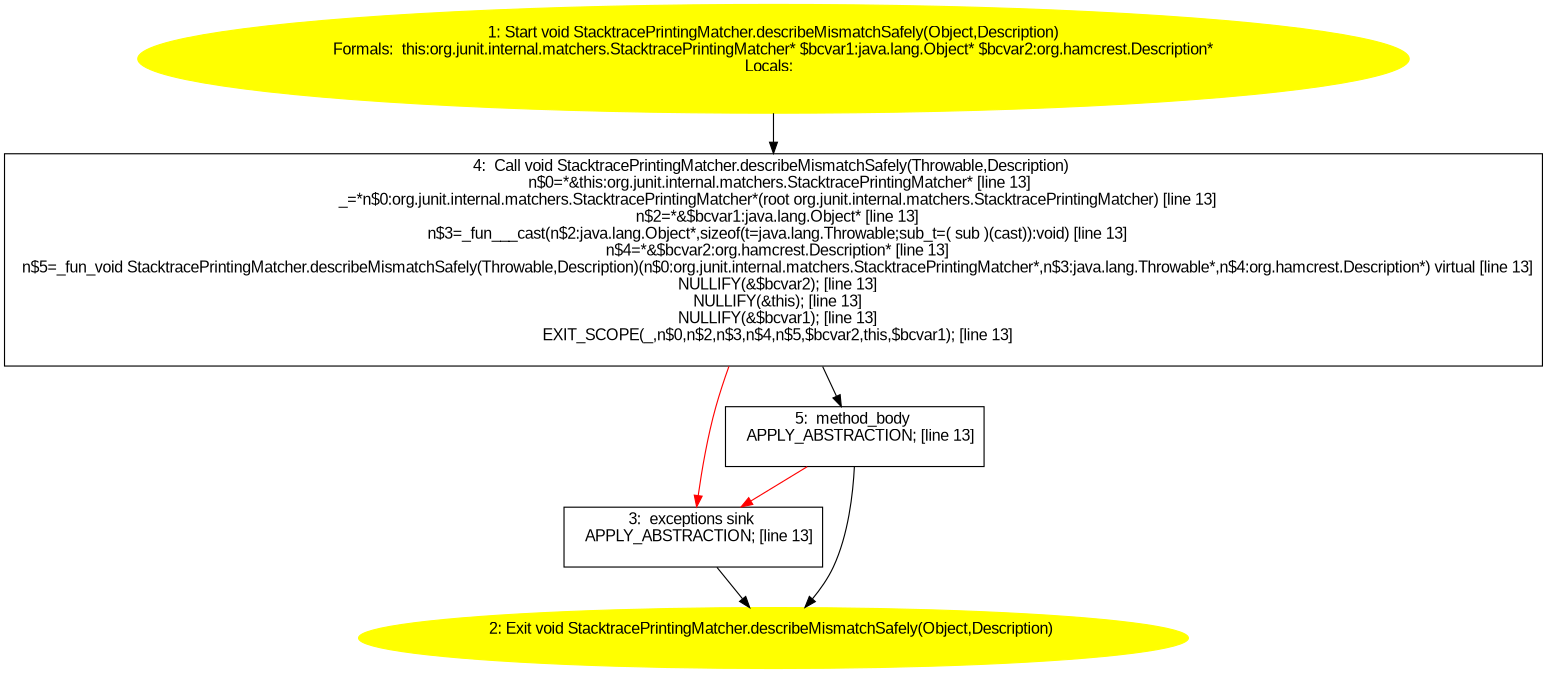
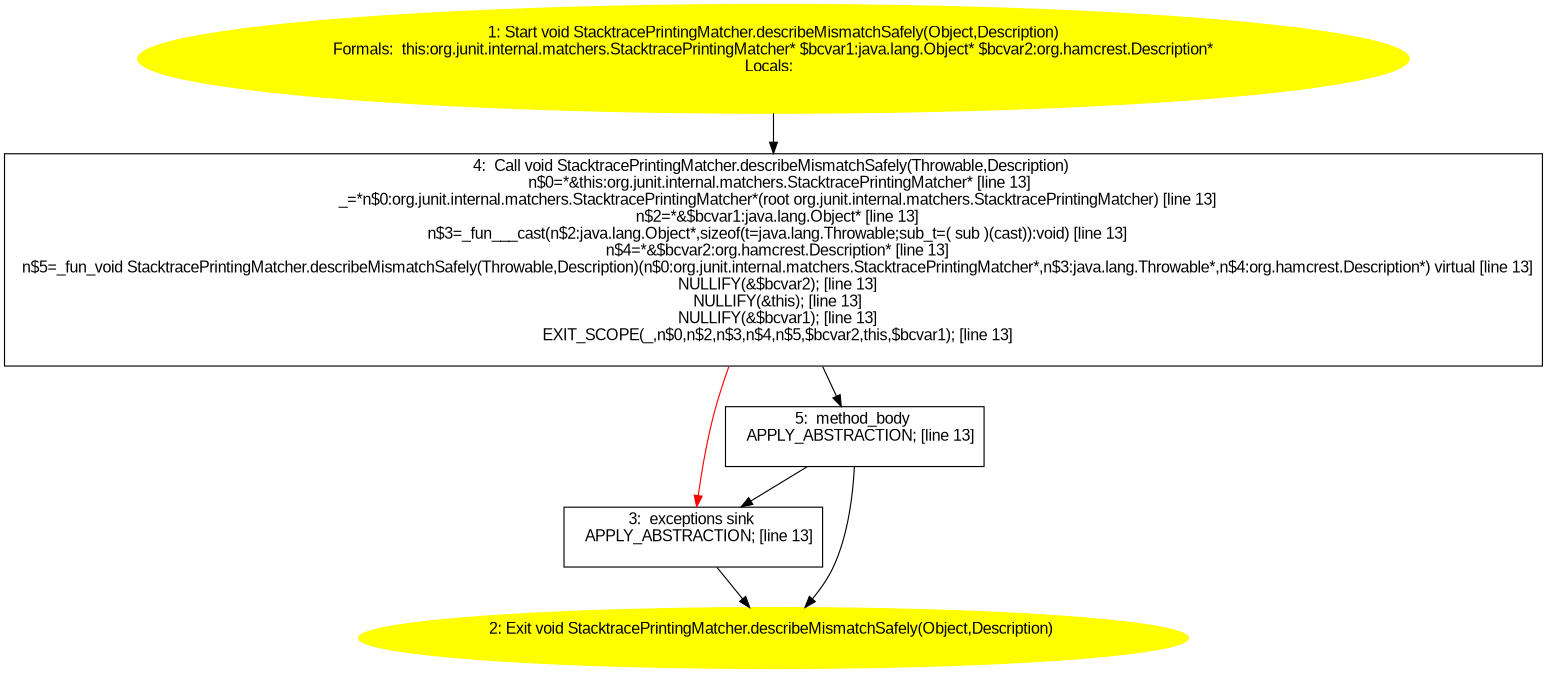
edge "5:  method_body APPLY_ABSTRACTION; [line 13]" -> "3:  exceptions sink APPLY_ABSTRACTION; [line 13]": color red -> black
